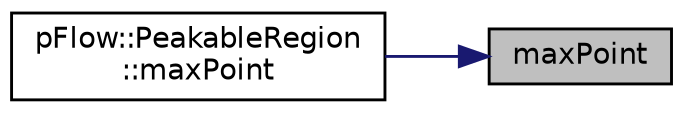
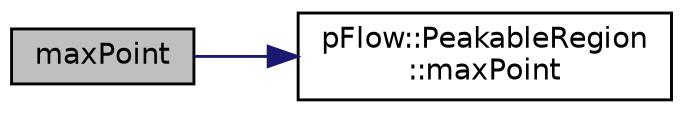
edge "pFlow::PeakableRegion ::maxPoint" -> "maxPoint": reversed
